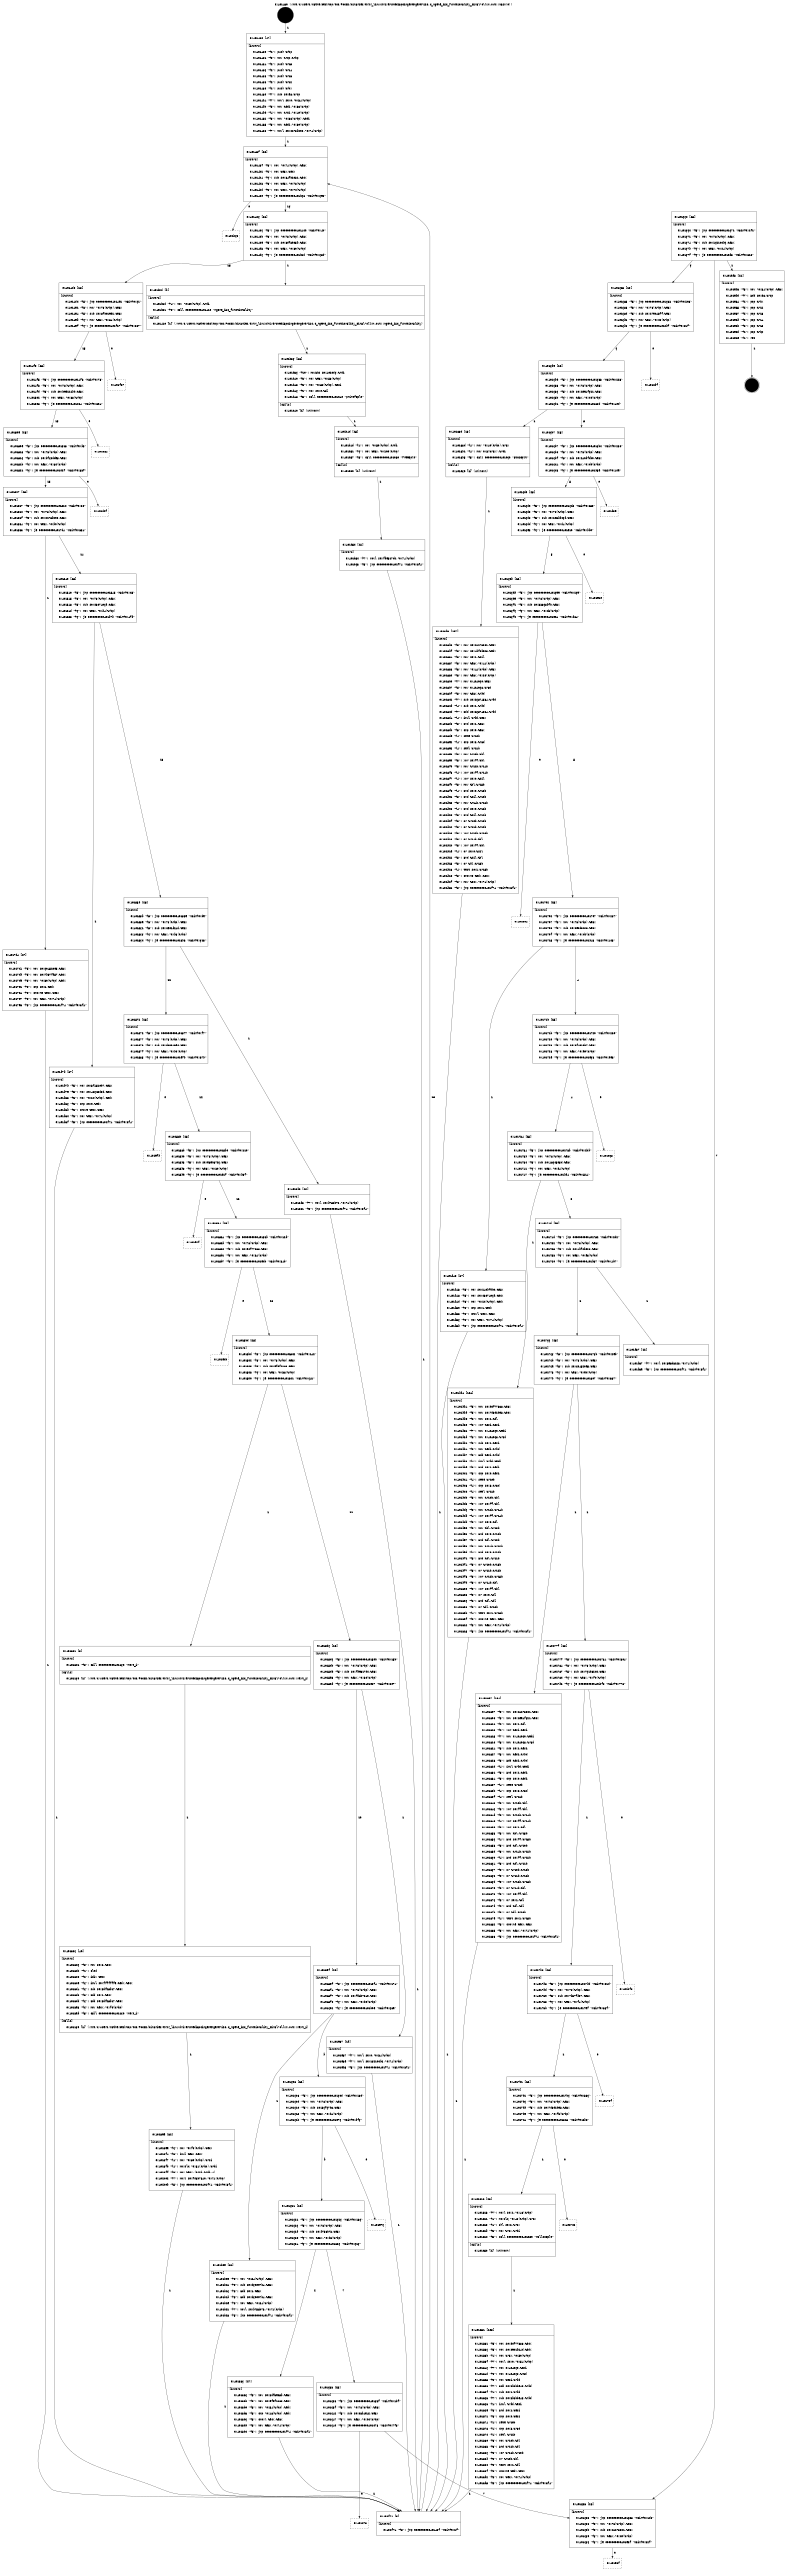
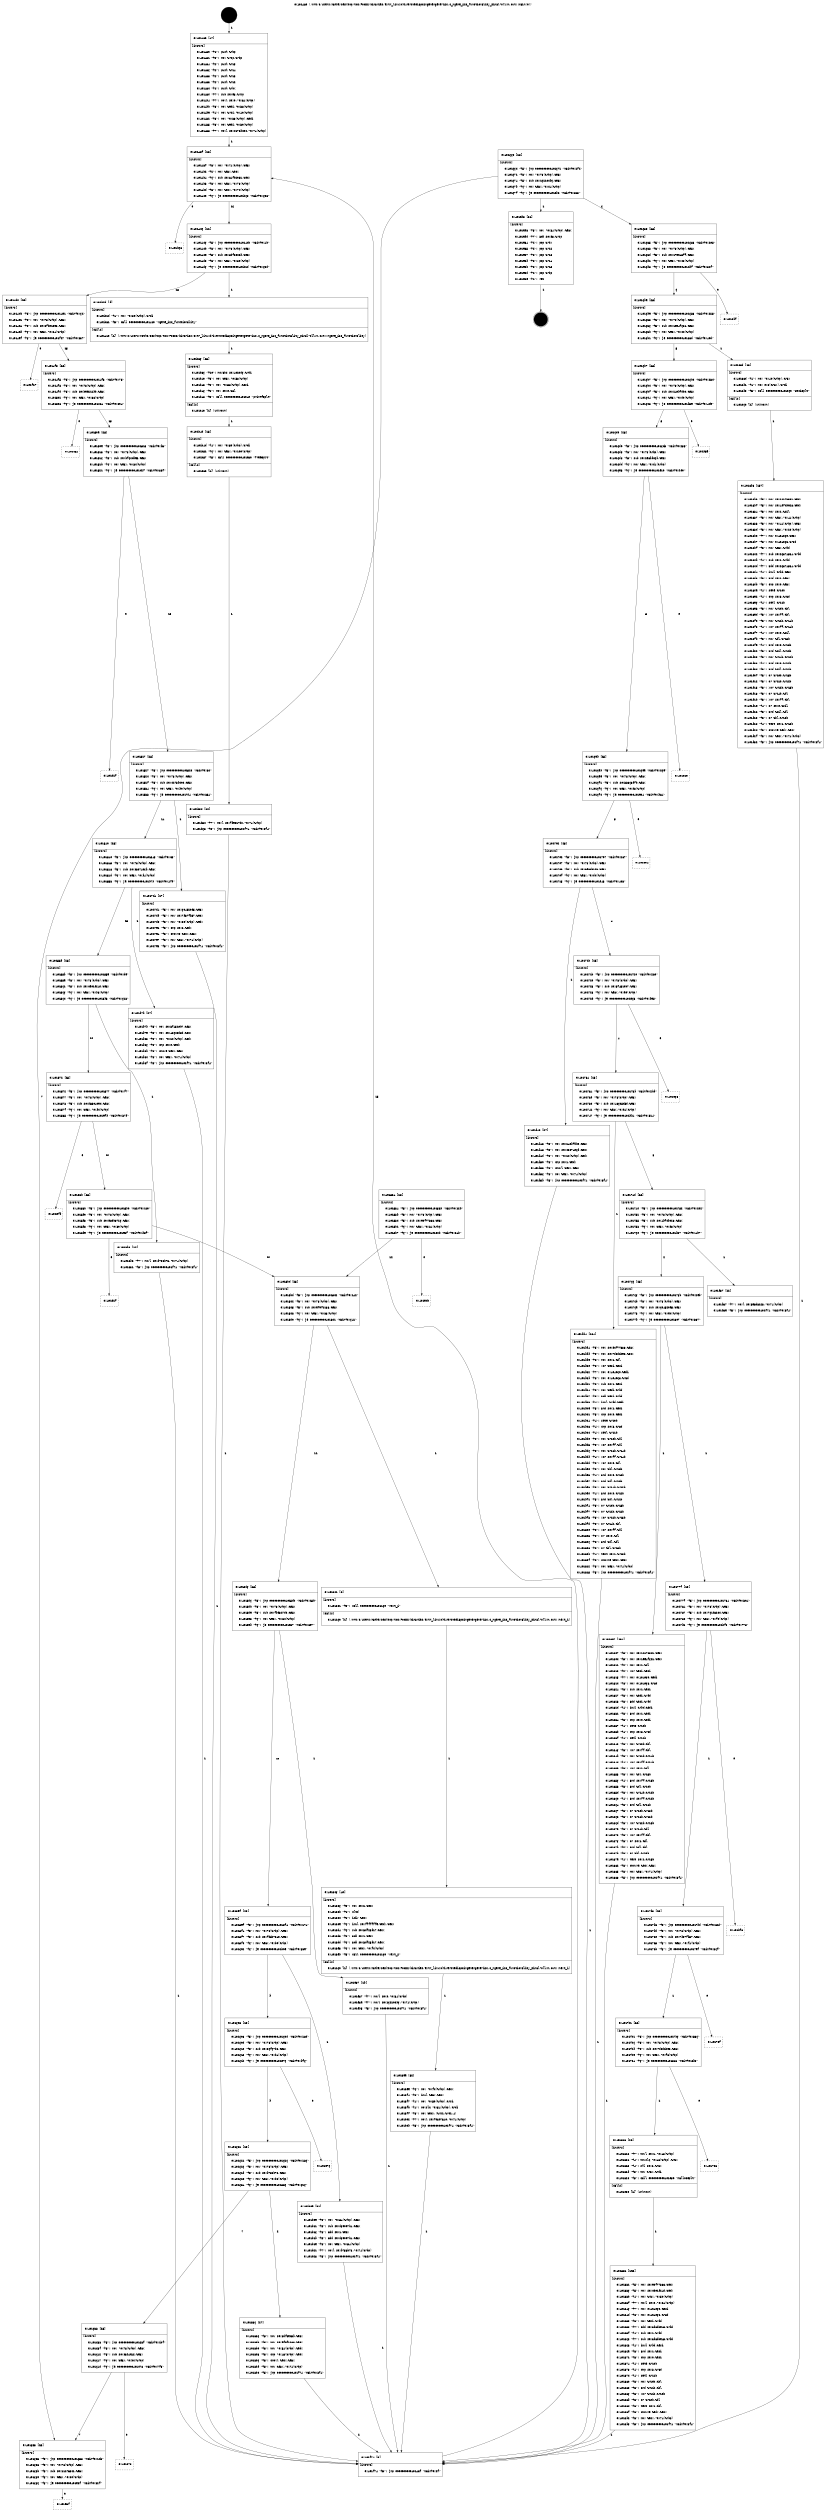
edge "0x40158b [25]" -> "0x4015a4 [25]": now "0x40158b [25]" -> "0x4015bd [25]"
